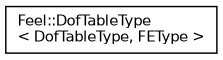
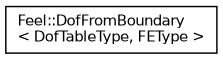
node "Feel::DofTableType < DofTableType, FEType >": label "Feel::DofTableType < DofTableType, FEType >" -> "Feel::DofFromBoundary < DofTableType, FEType >"
